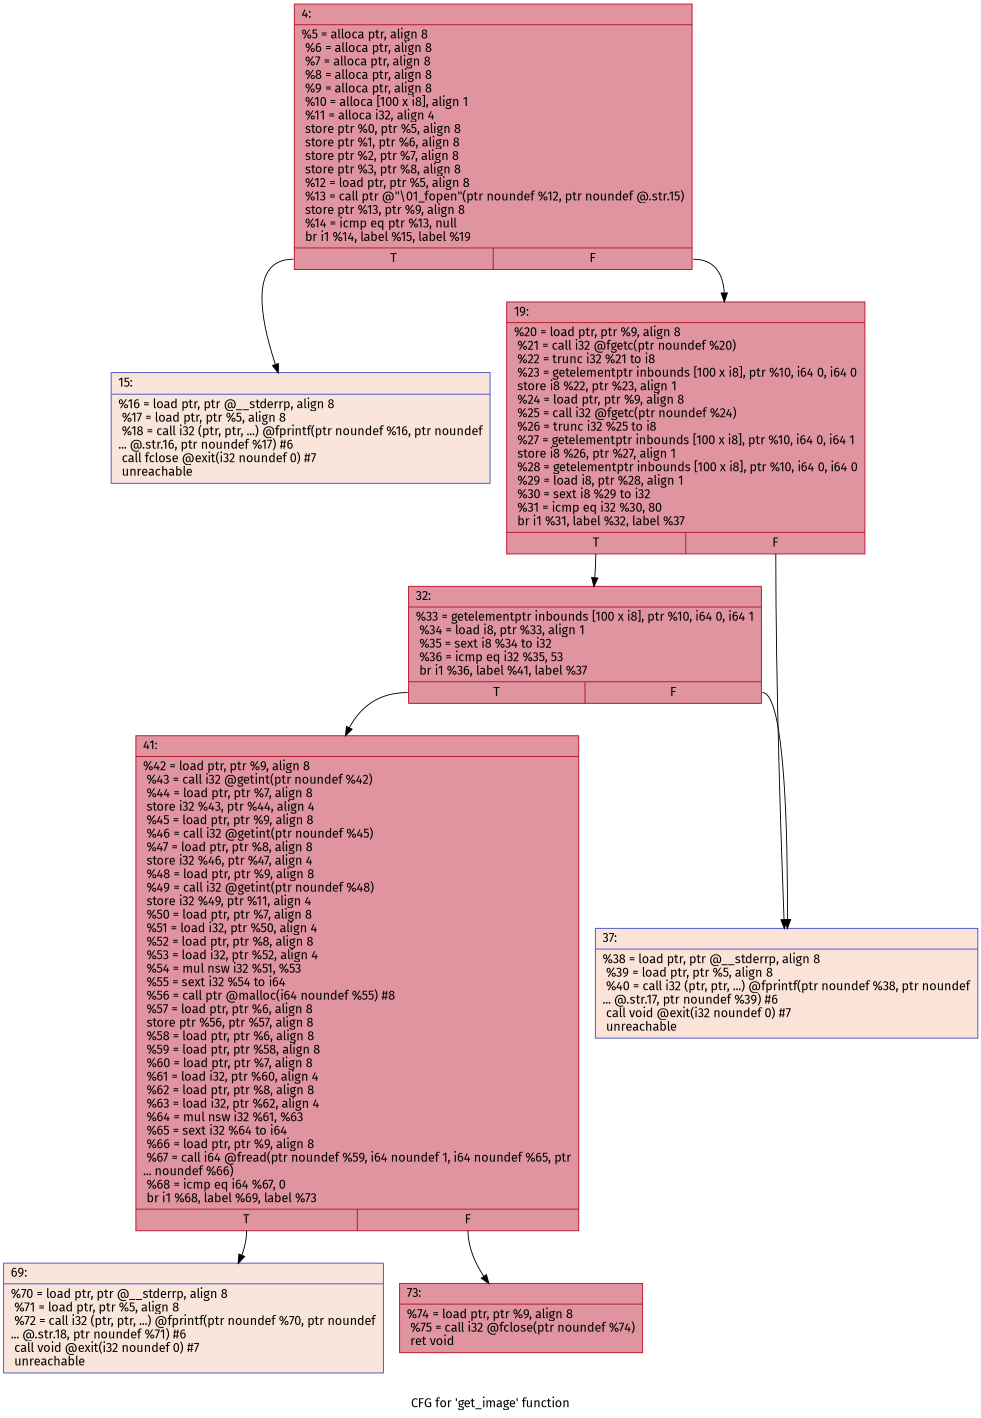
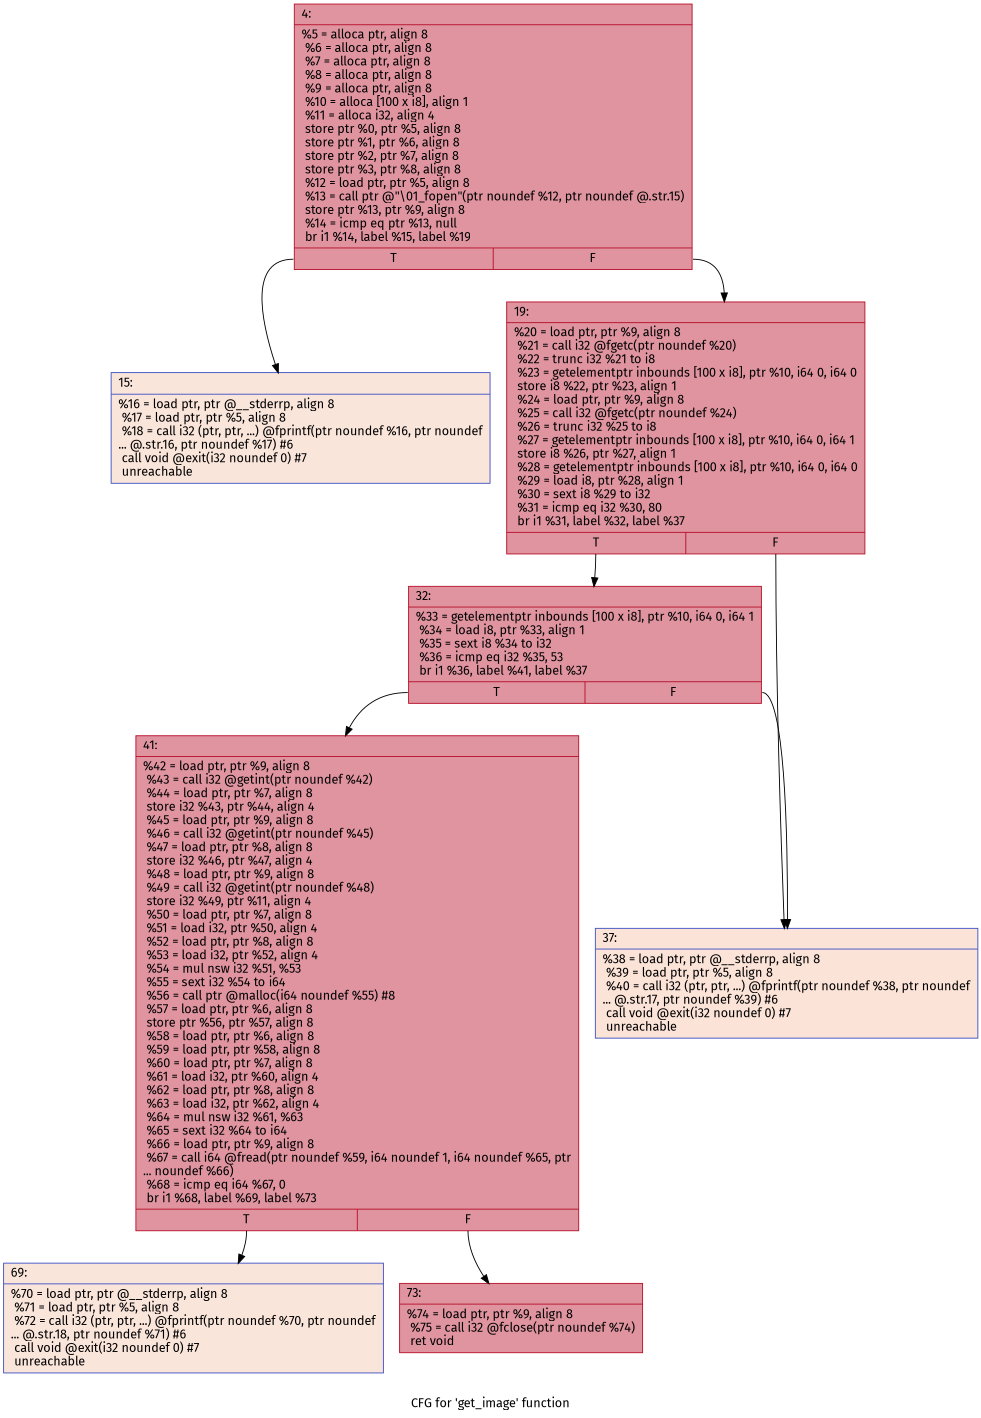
node "15:": text "call fclose @exit(i32 noundef 0) #7" -> "call void @exit(i32 noundef 0) #7"
